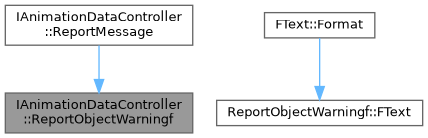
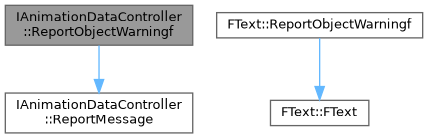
node "FText::Format": label "FText::Format" -> "FText::ReportObjectWarningf"
edge "IAnimationDataController ::ReportMessage" -> "IAnimationDataController ::ReportObjectWarningf": reversed
node "ReportObjectWarningf::FText": label "ReportObjectWarningf::FText" -> "FText::FText"
